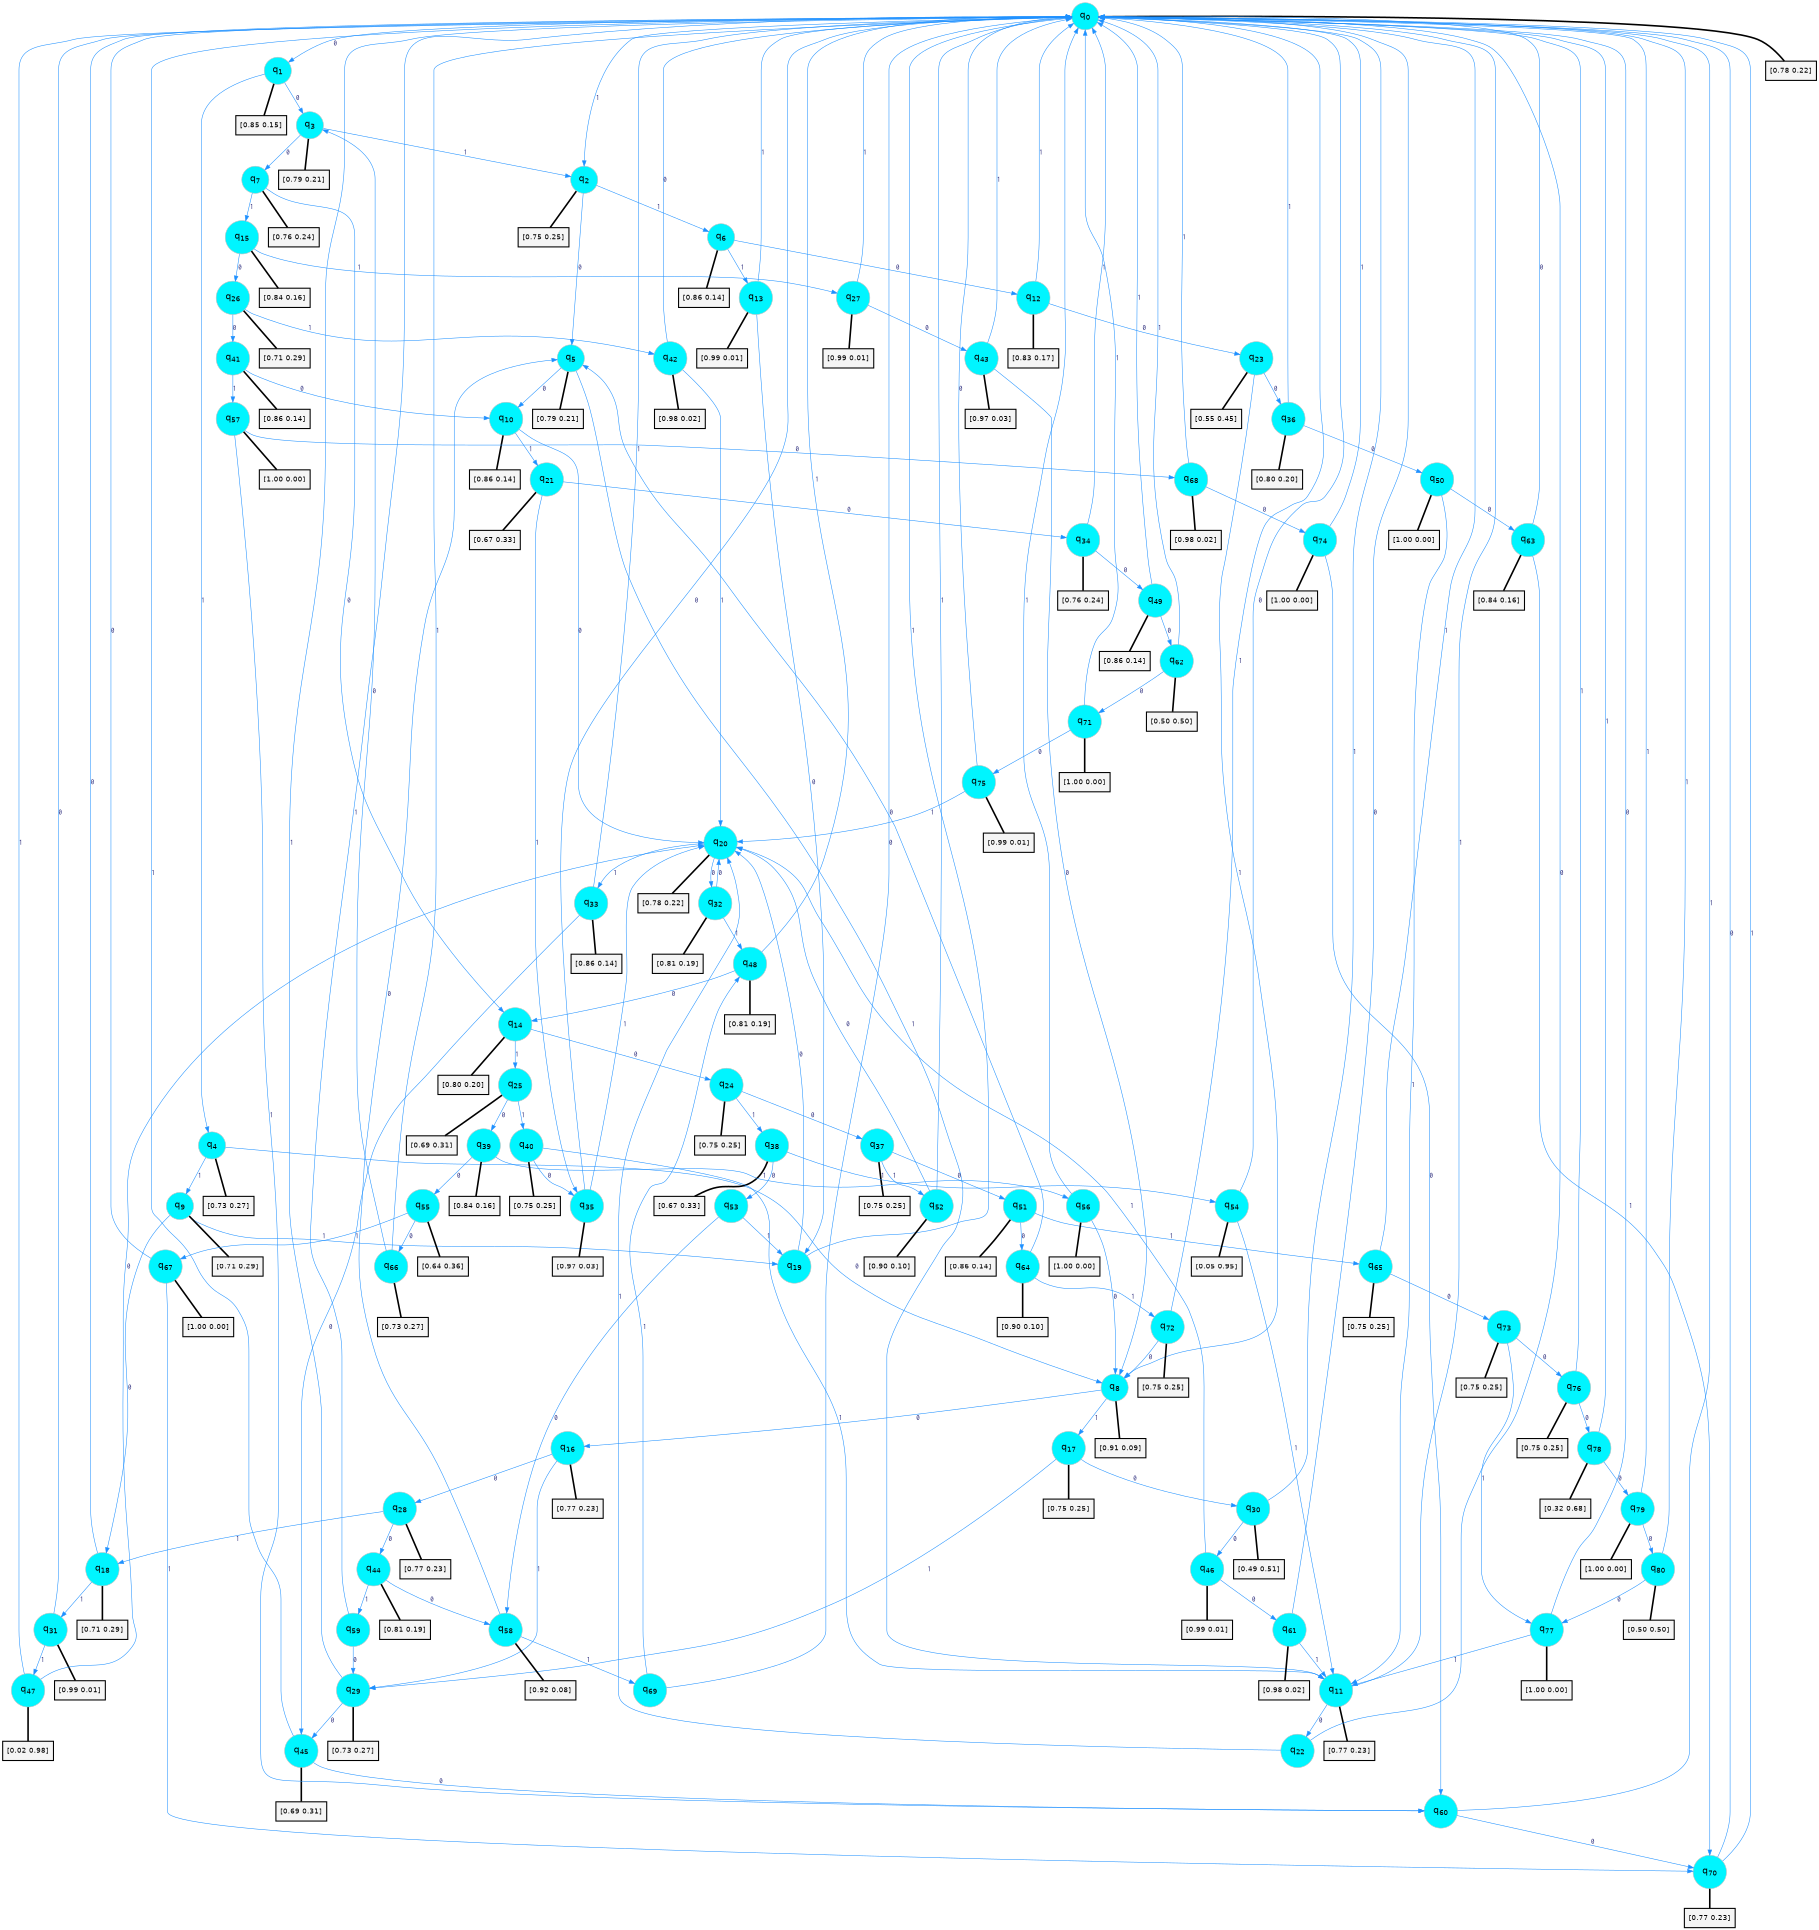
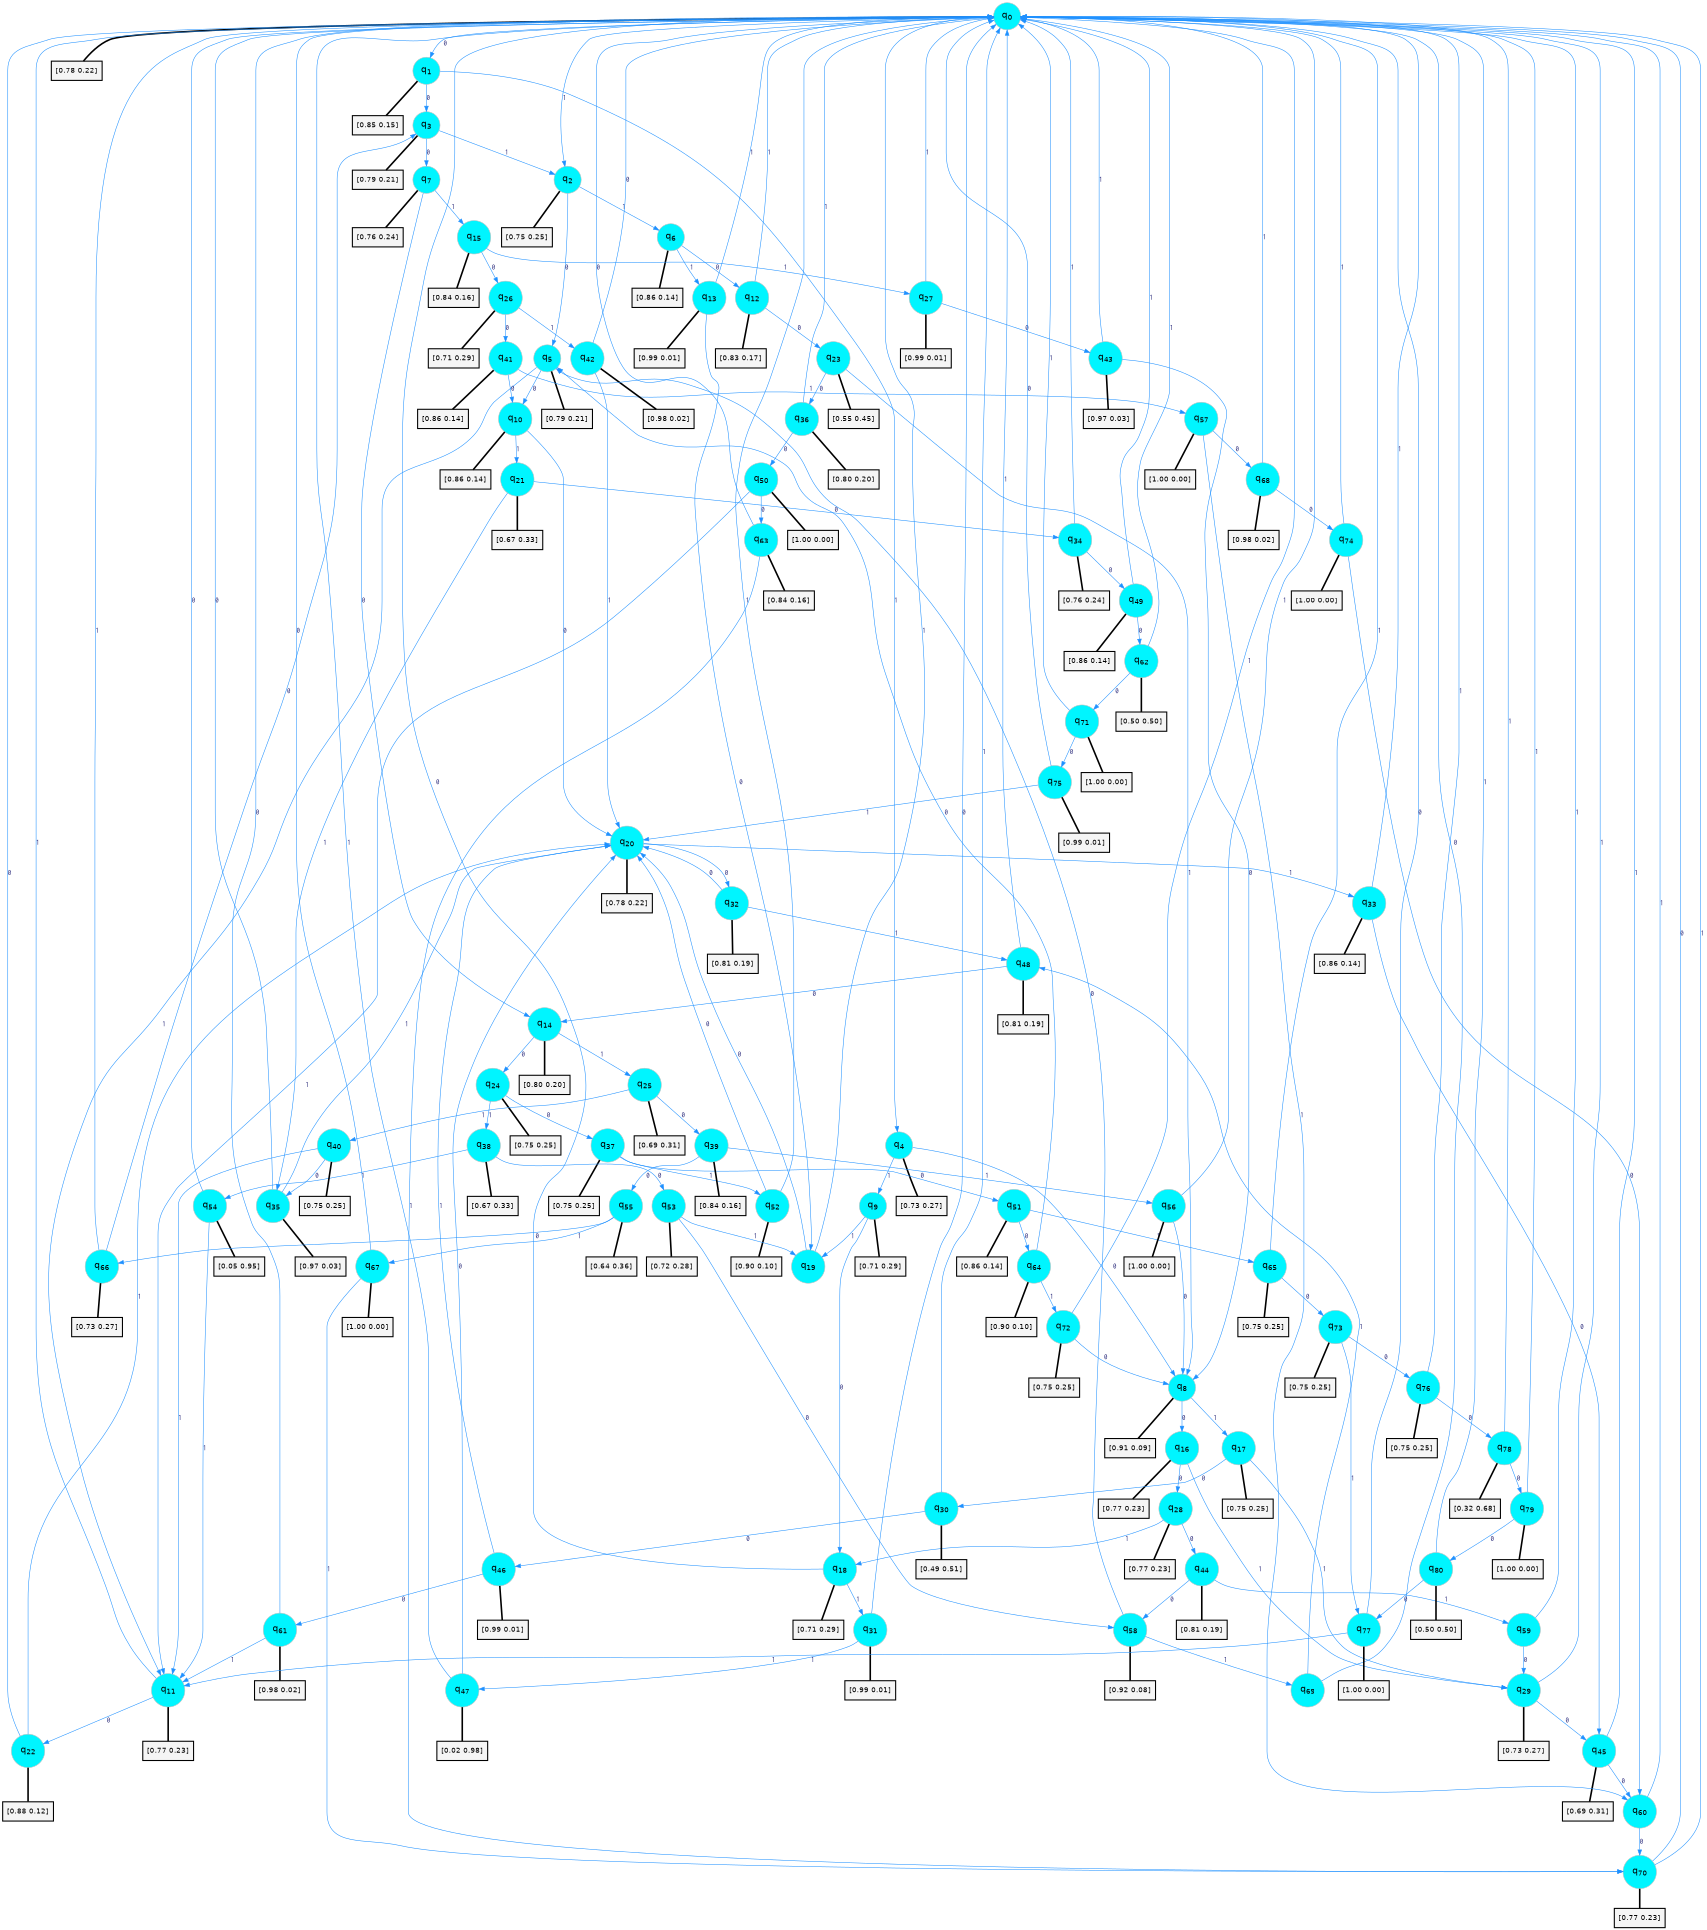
node "[0.72 0.28]": added
node "[0.88 0.12]": added
